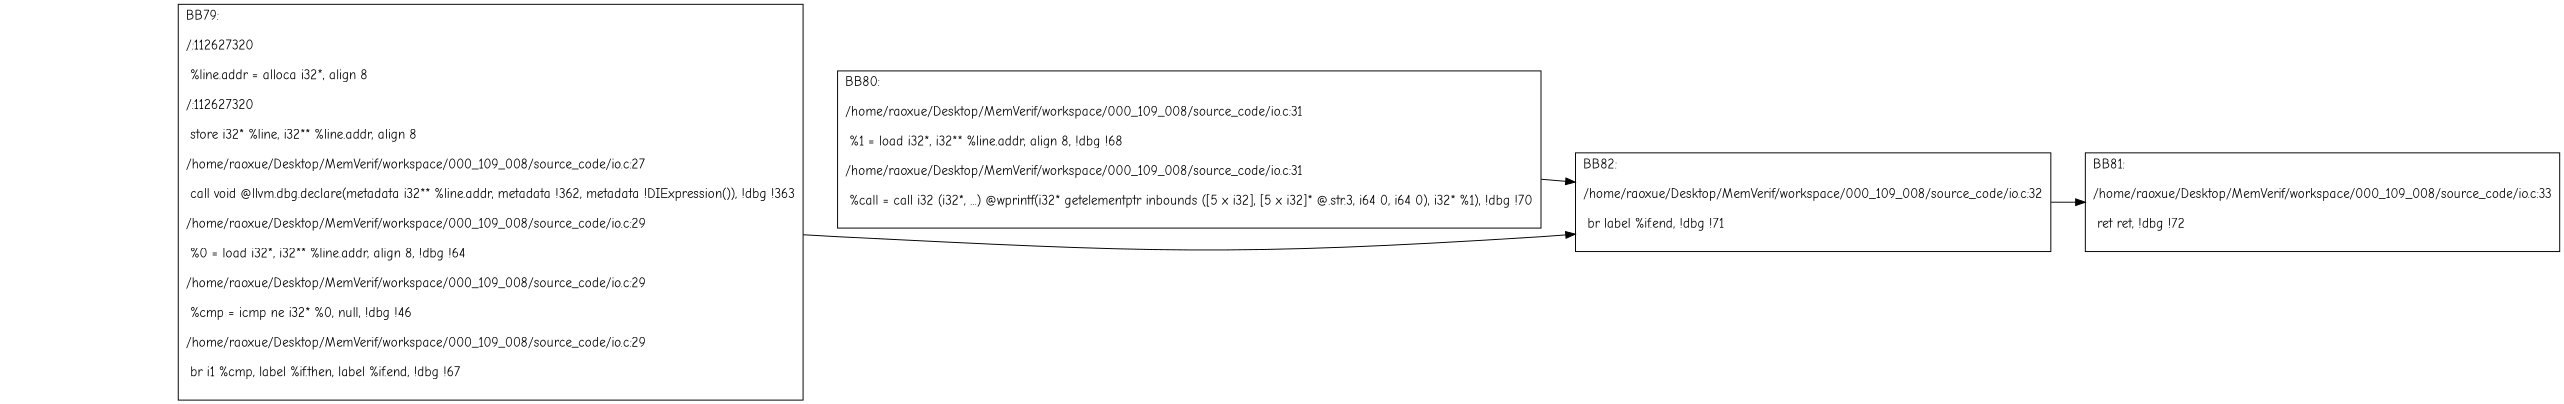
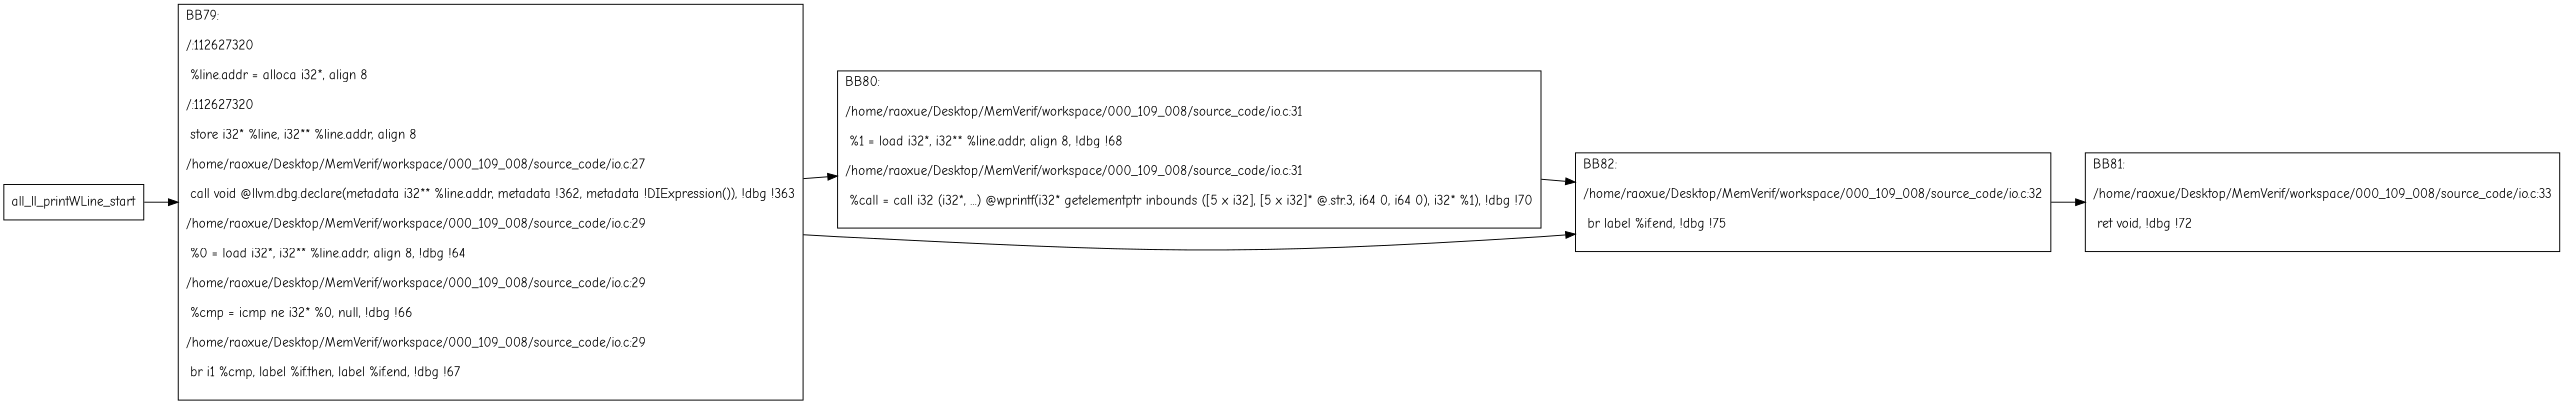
edge "BB79:" -> "BB80:": added
node "all_ll_printWLine_start": added
node "BB82:": text "br label %if.end, !dbg !71" -> "br label %if.end, !dbg !75"
node "BB81:": text "ret ret, !dbg !72" -> "ret void, !dbg !72"
node "BB79:": text "%cmp = icmp ne i32* %0, null, !dbg !46" -> "%cmp = icmp ne i32* %0, null, !dbg !66"
